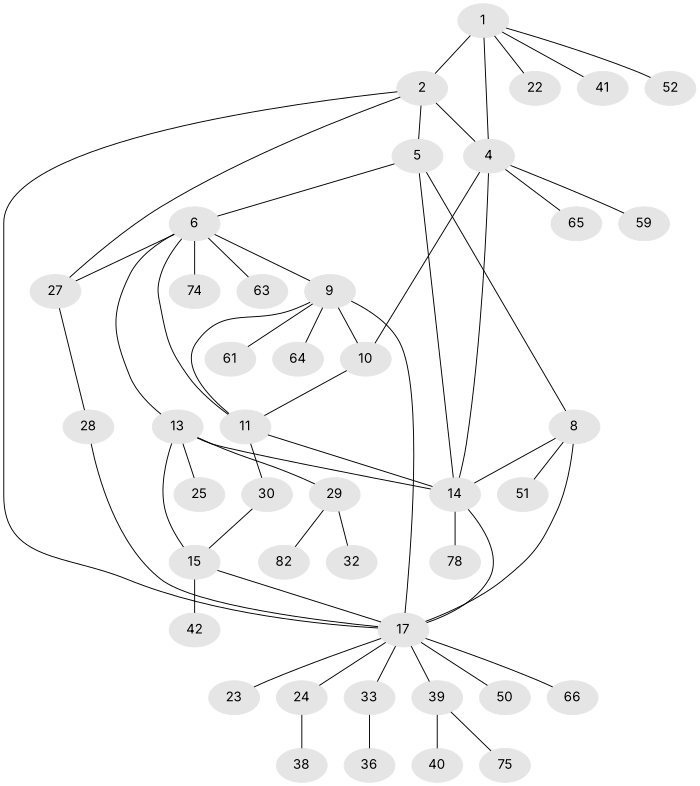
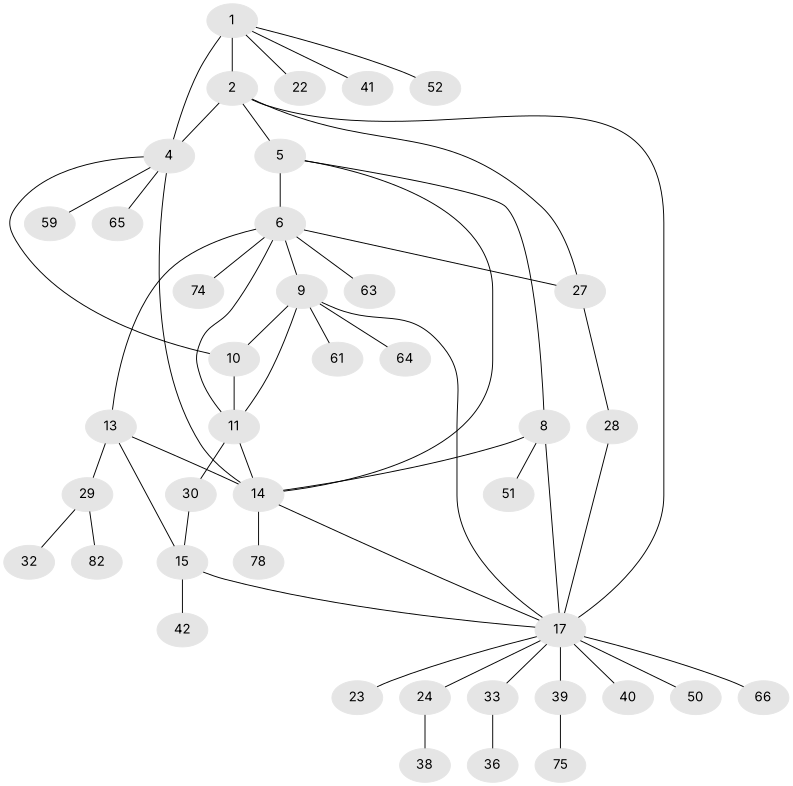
node "25": removed
edge "39" -- "40": now "17" -- "40"
